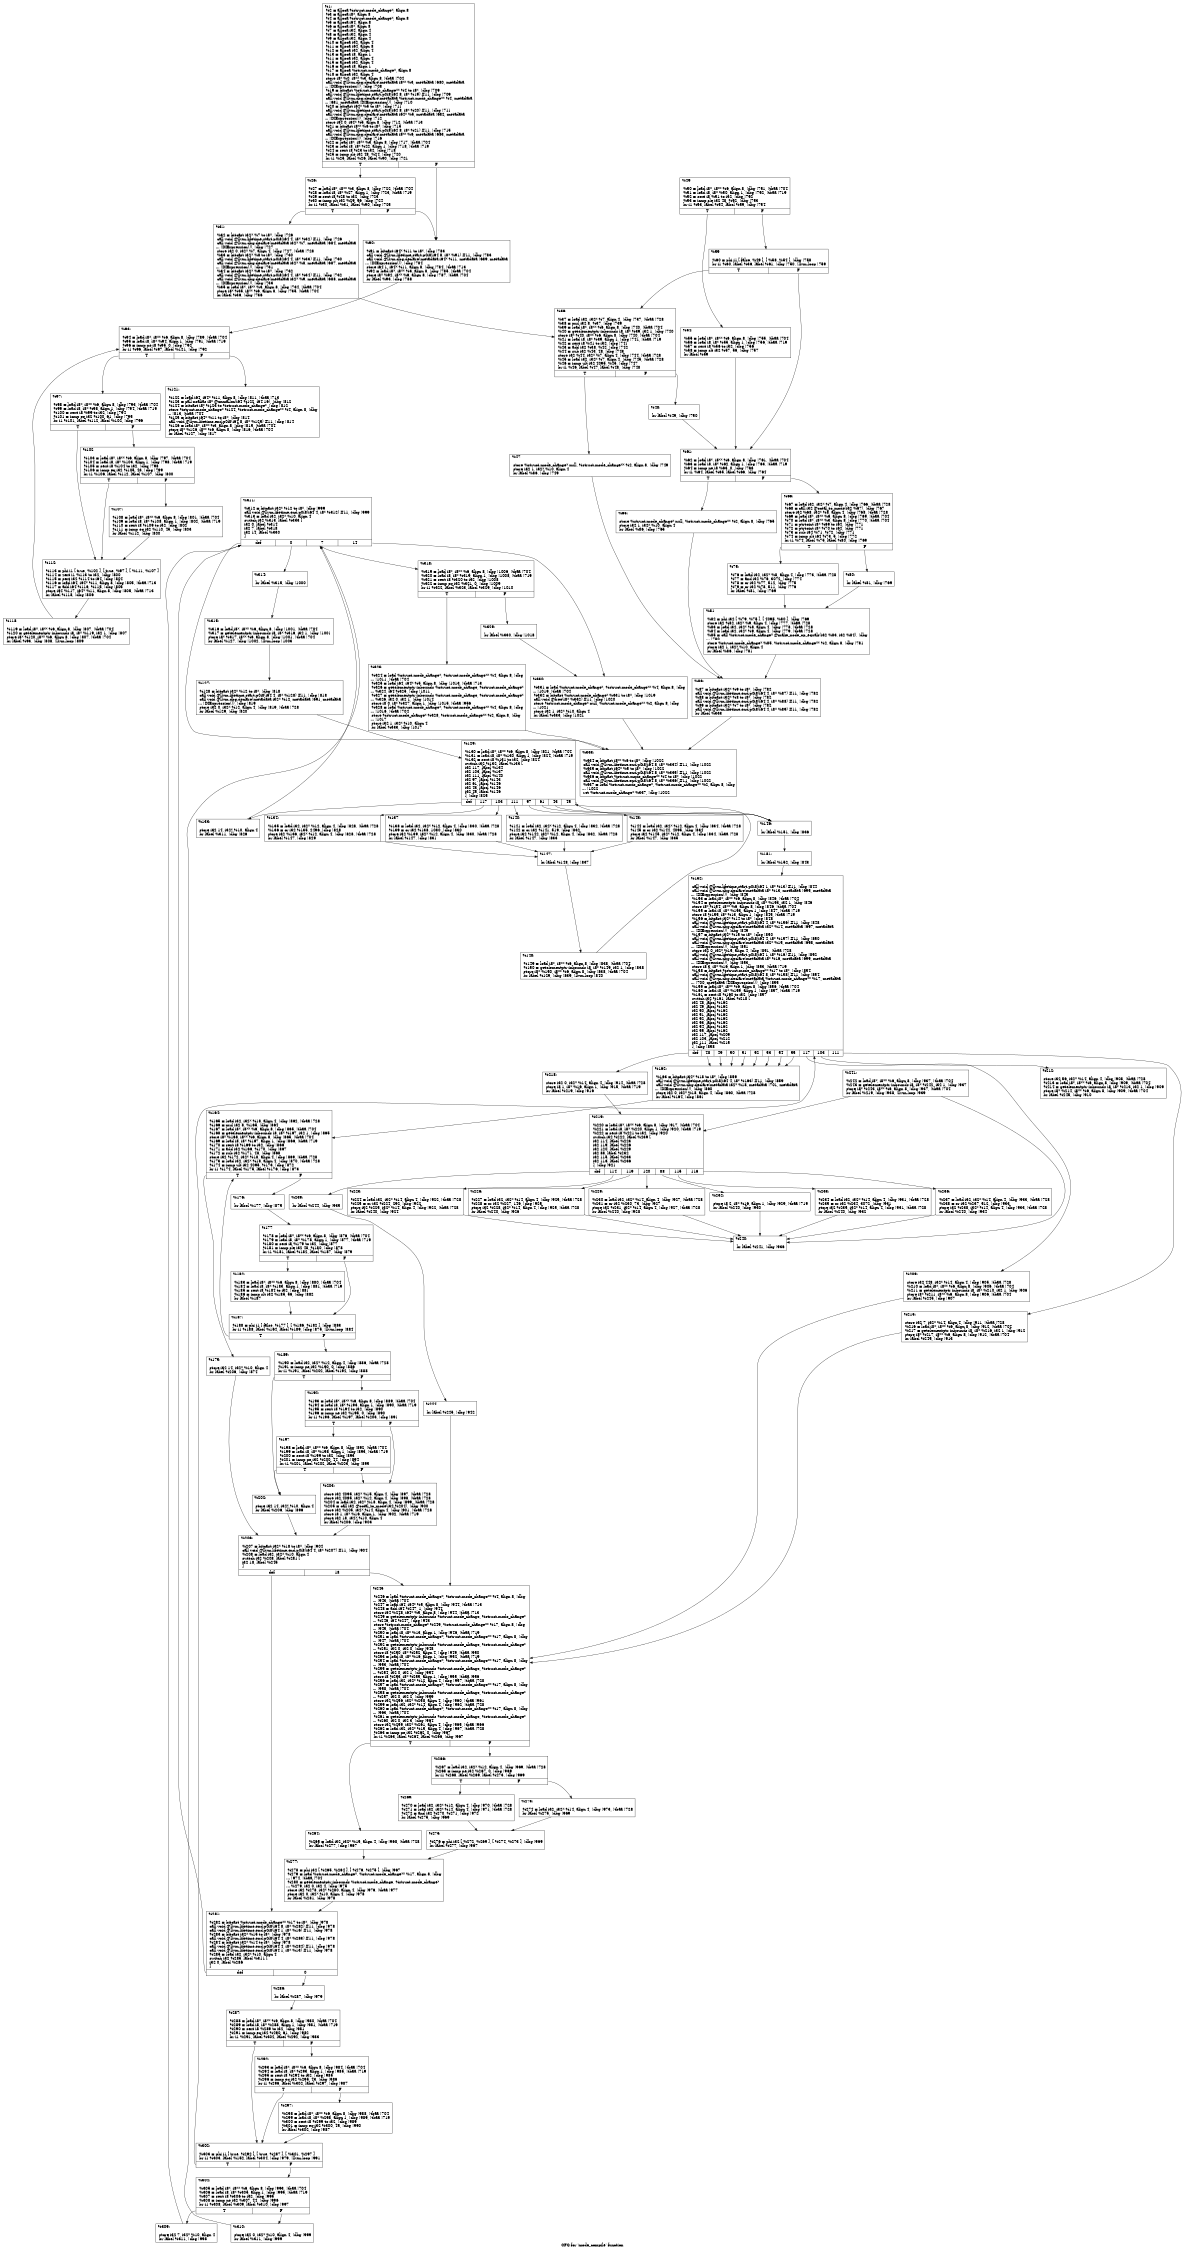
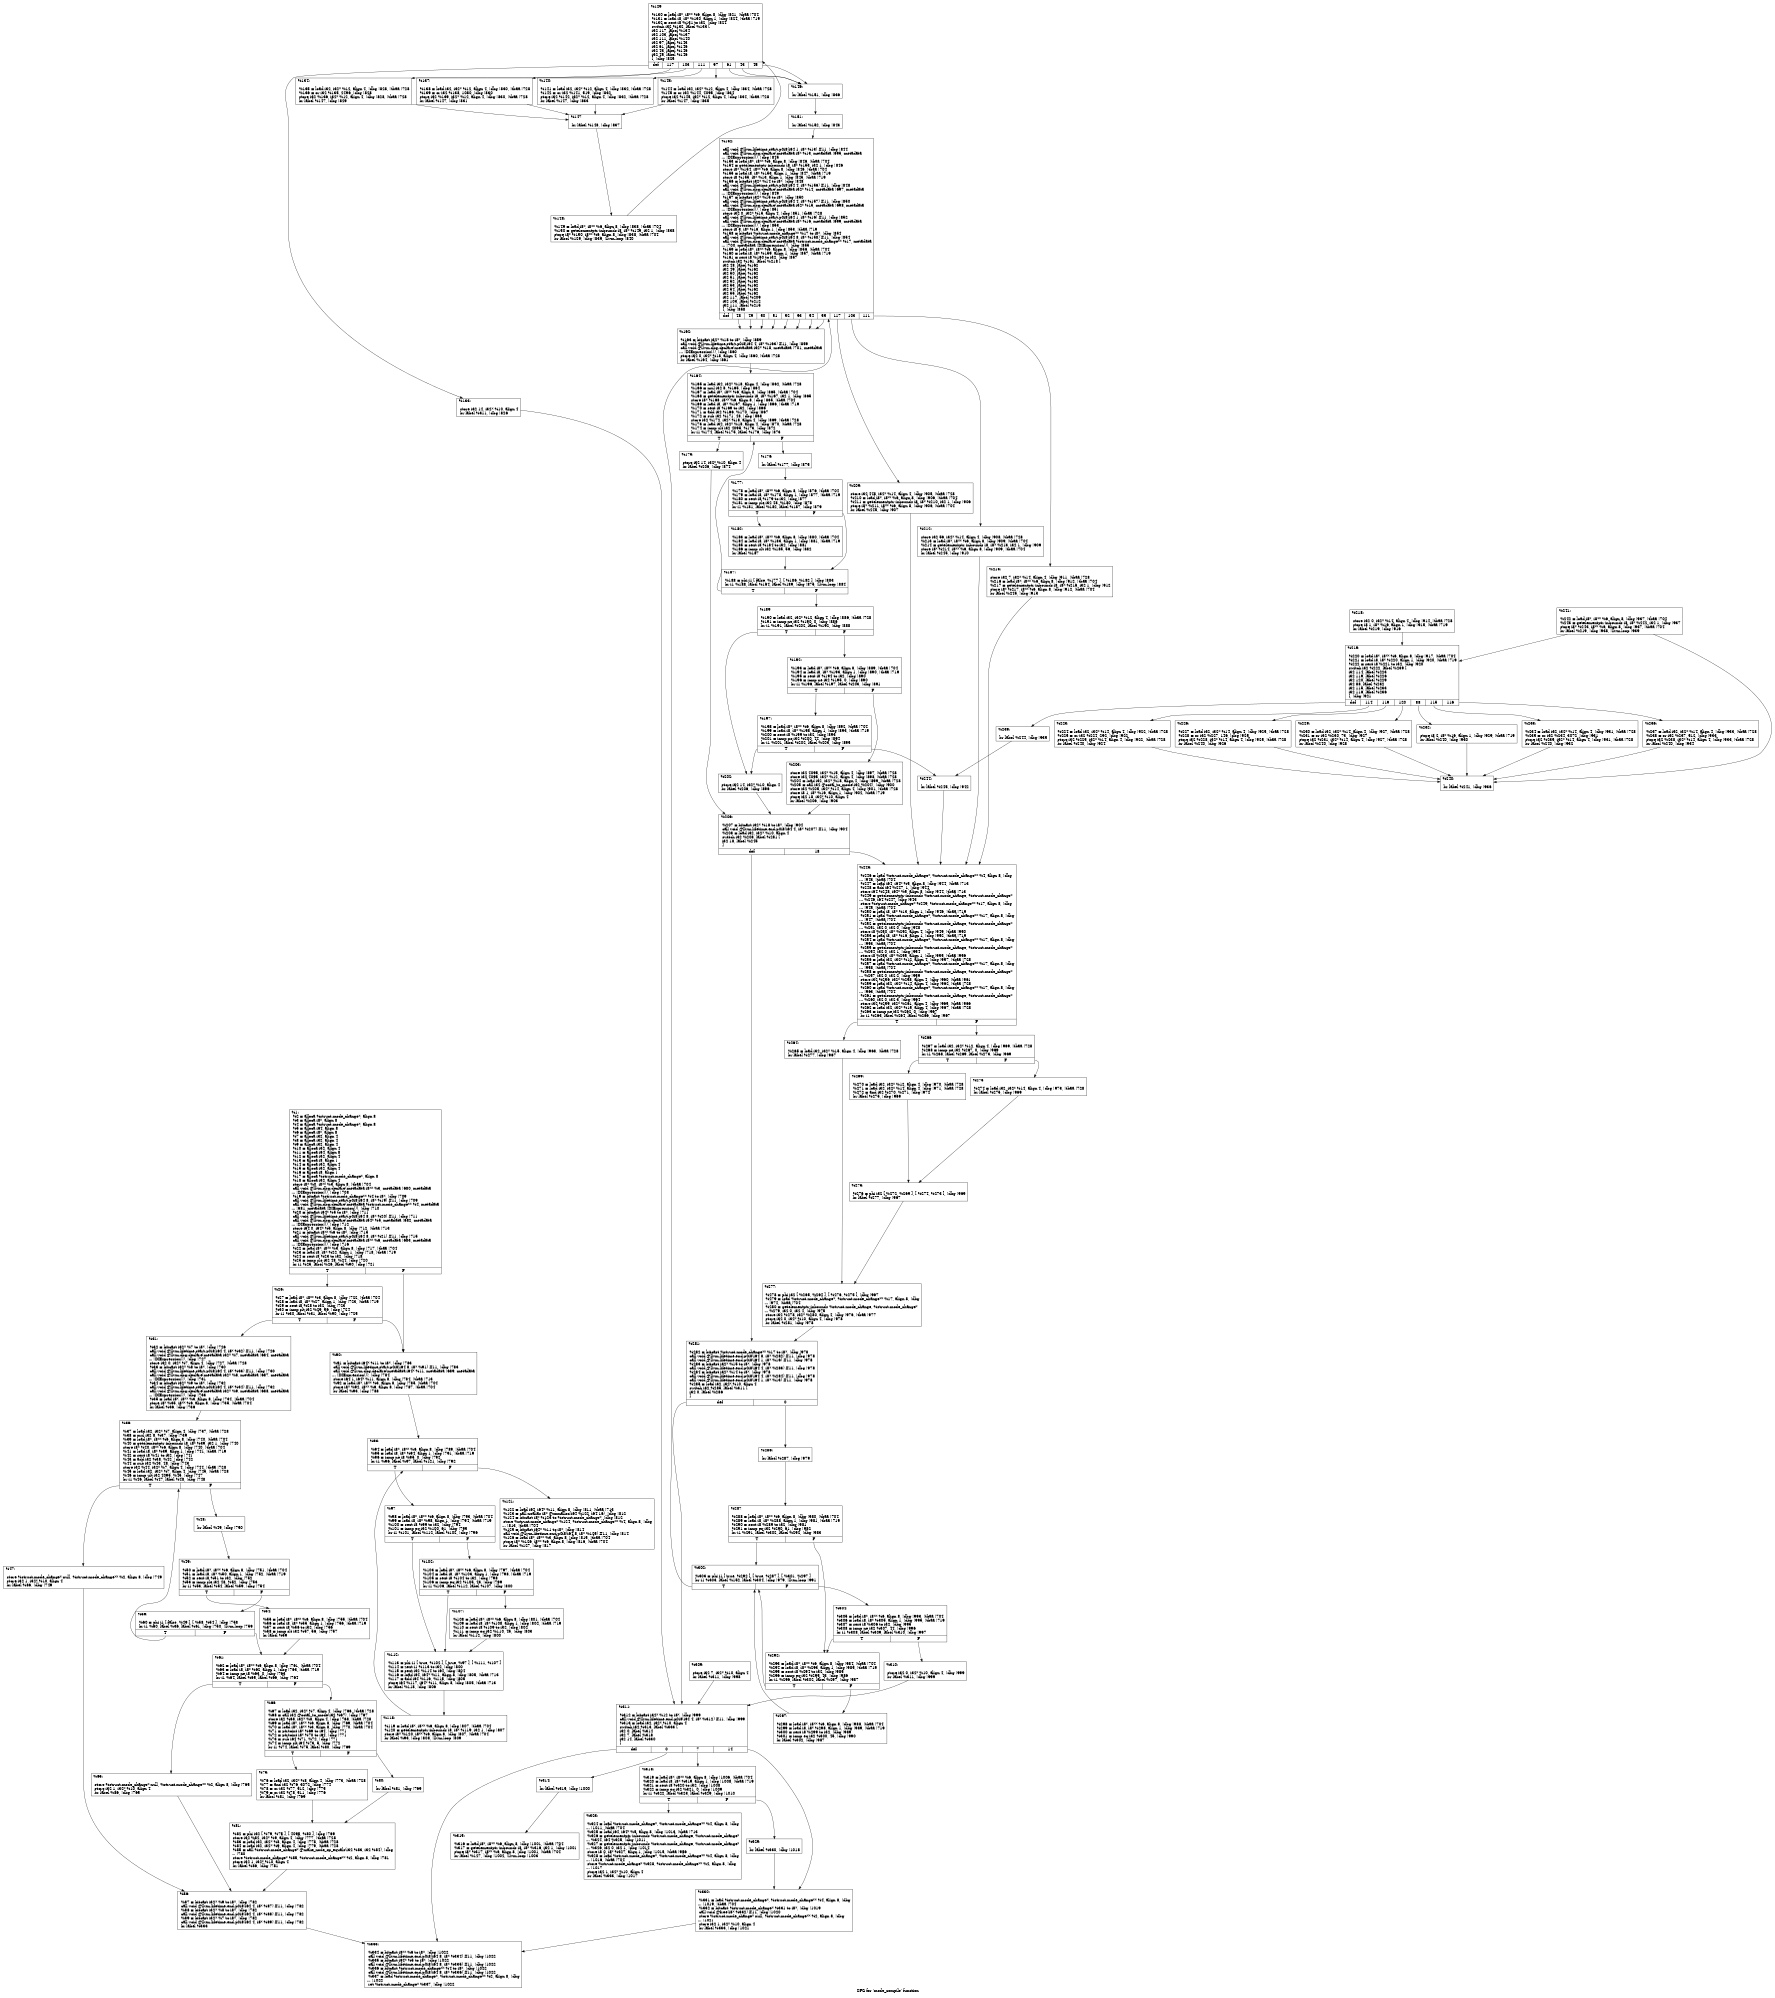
node "%1:": text "%11 = alloca i32, align 4" -> "%14 = alloca i32, align 4"
edge "%48:" -> "%61:": now "%48:" -> "%49:"
node "%127:": removed
edge "%212:" -> "%245:": added
edge "%323:" -> "%333:": removed
edge "%152:" -> "%218:": removed
edge "%197:" -> "%203:": now "%197:" -> "%244:"
edge "%304:" -> "%309:": now "%304:" -> "%292:"
